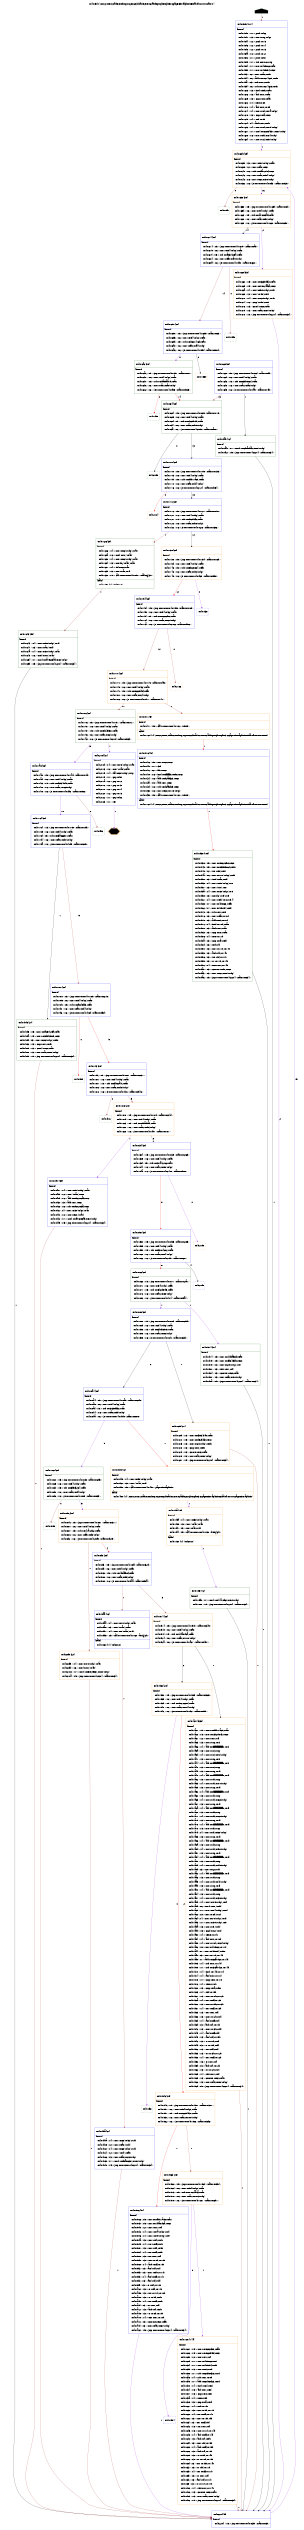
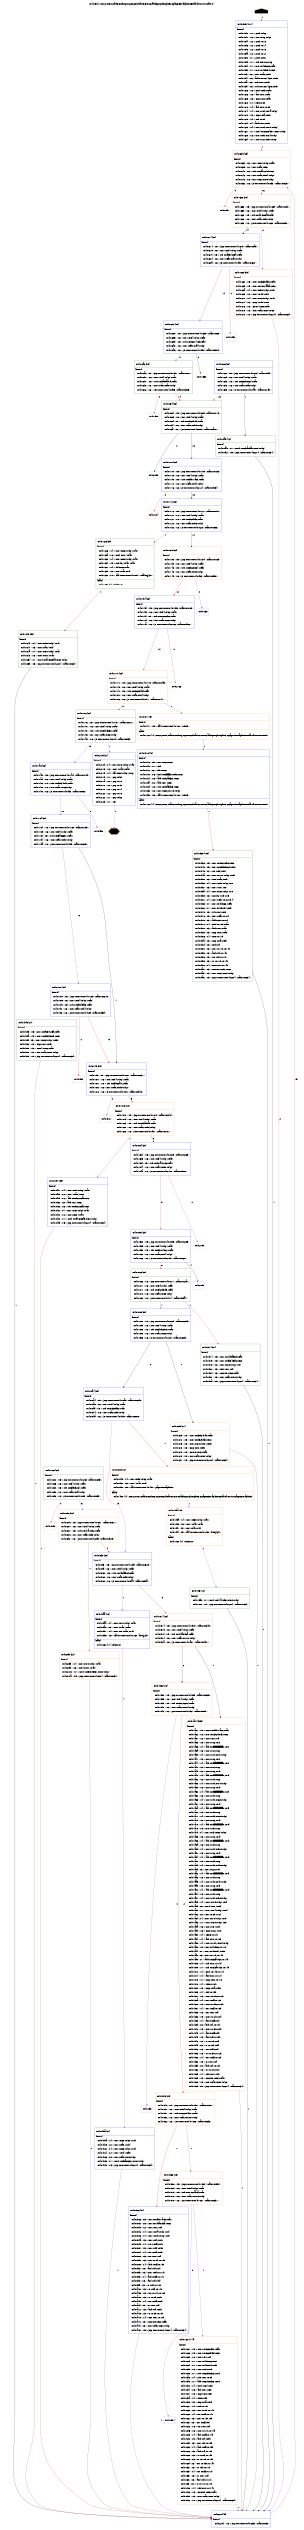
edge "0x4017c4 [28]" -> "0x401bd5 [27]": now "0x4017c4 [28]" -> "0x4017fc [28]"
edge "0x4018a4 [28]" -> "0x4018c0 [28]": now "0x4018a4 [28]" -> "0x4018f8 [28]"
